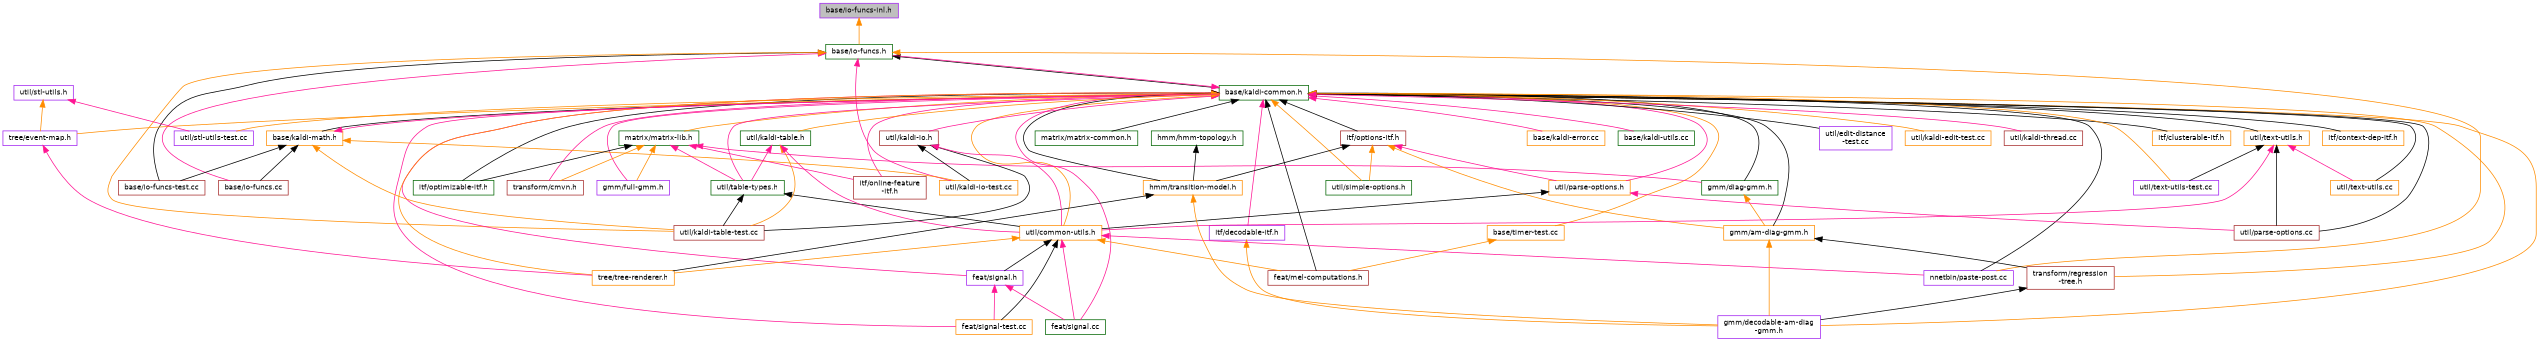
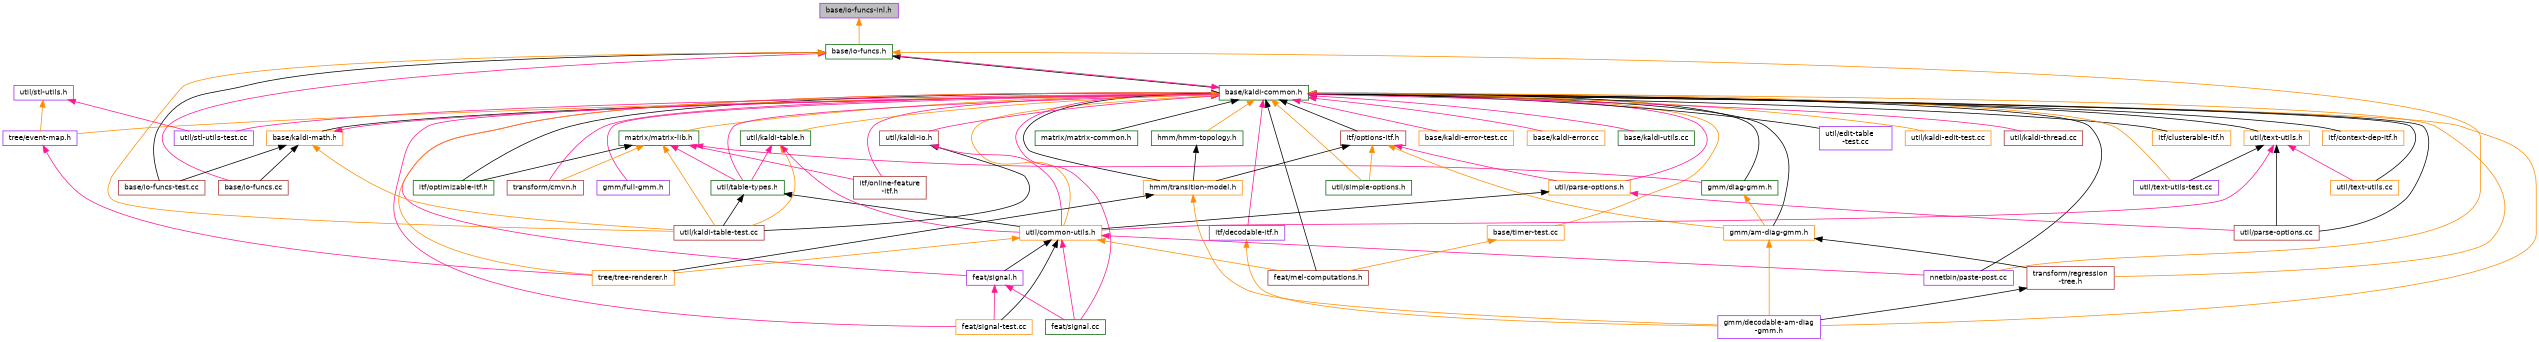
edge "util/stl-utils-test.cc" -> "base/kaldi-common.h": color darkorange -> deeppink
edge "hmm/hmm-topology.h" -> "base/kaldi-common.h": added
node "base/kaldi-error-test.cc": added
node "util/edit-distance -test.cc": label "util/edit-distance -test.cc" -> "util/edit-table -test.cc"
edge "gmm/full-gmm.h" -> "matrix/matrix-lib.h": now "util/kaldi-table-test.cc" -> "matrix/matrix-lib.h"
node "util/kaldi-io-test.cc": removed
